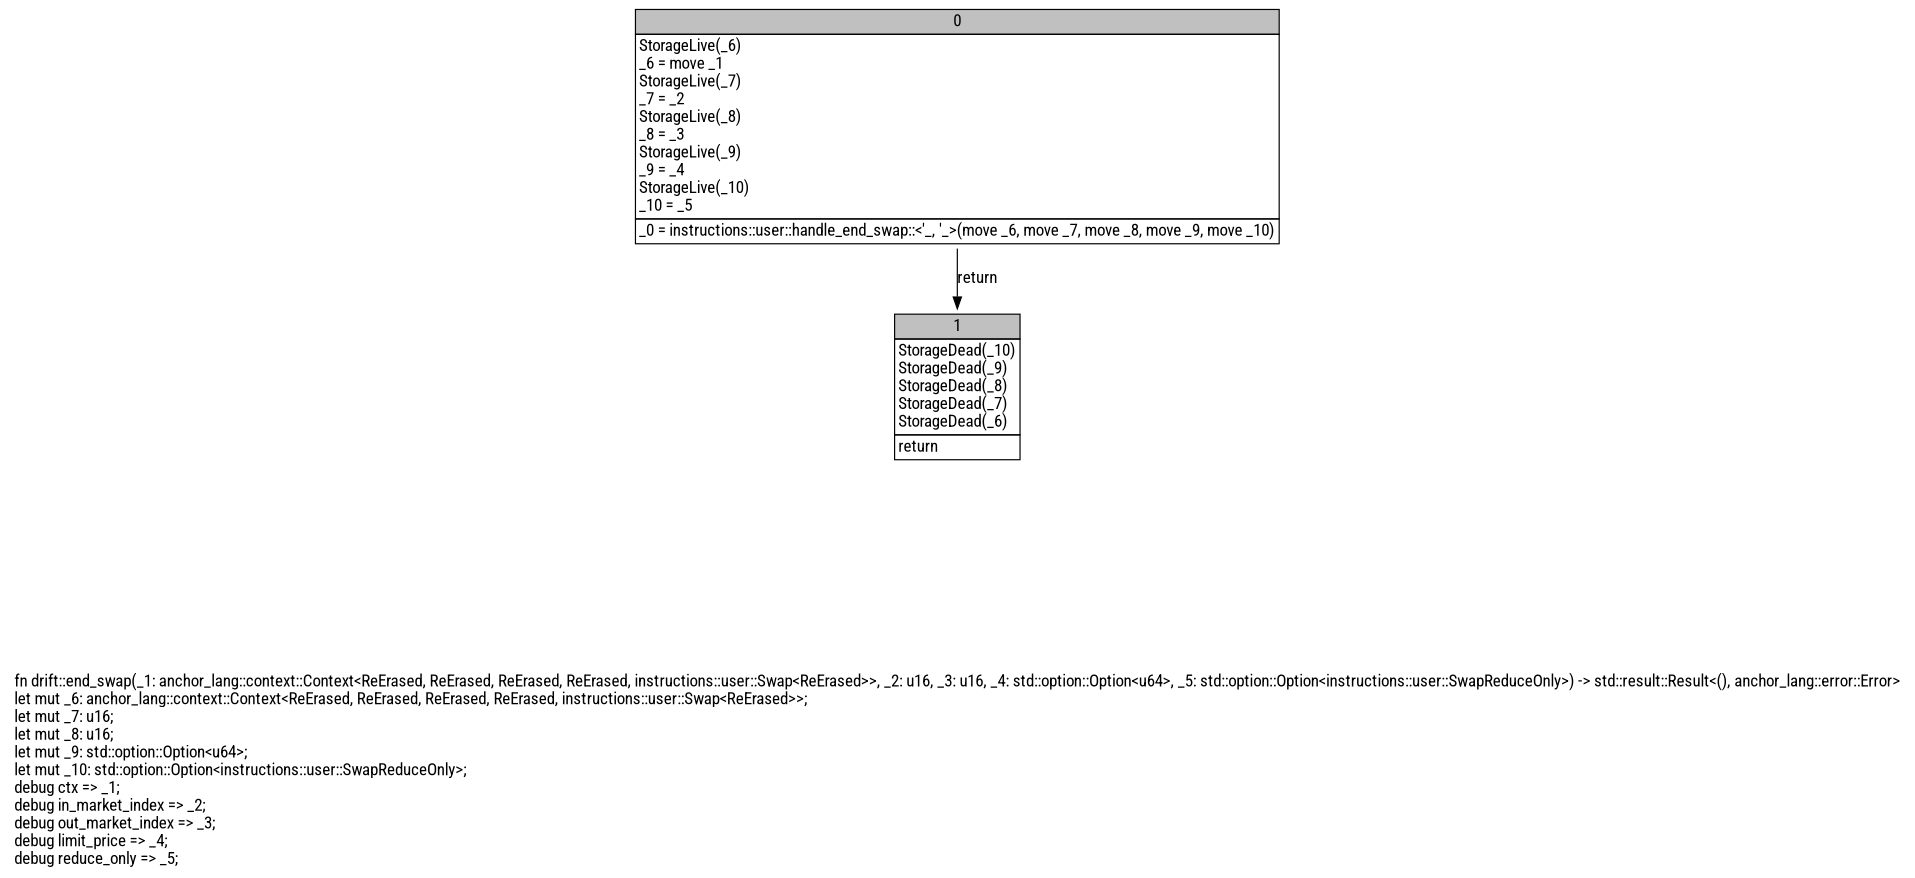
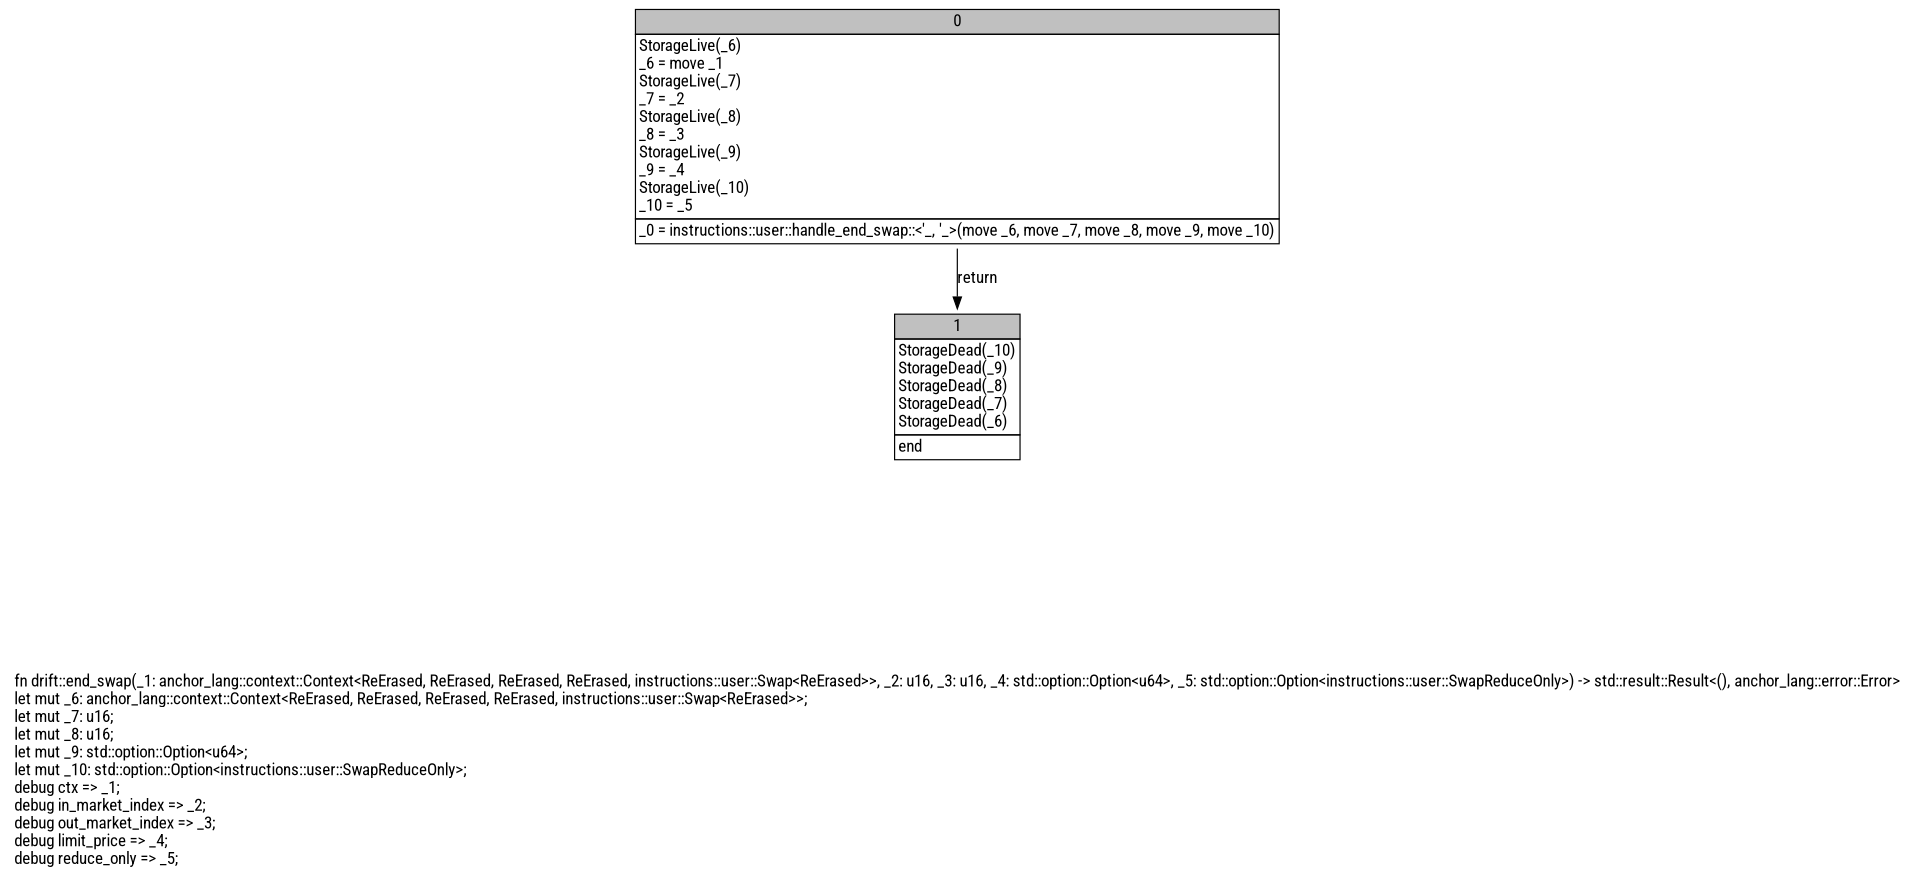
node "1": text "return" -> "end"
